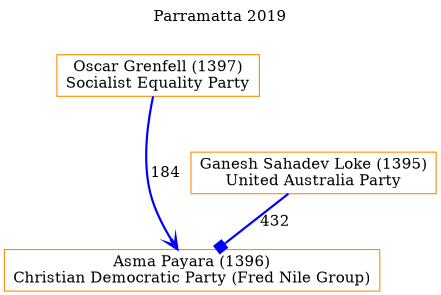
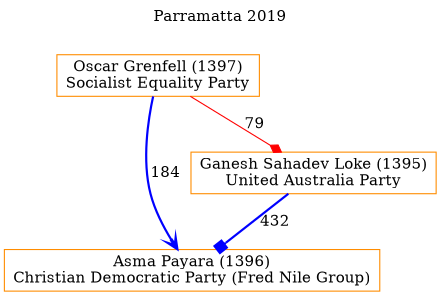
edge "Oscar Grenfell (1397) Socialist Equality Party" -> "Ganesh Sahadev Loke (1395) United Australia Party": added, label "79"
